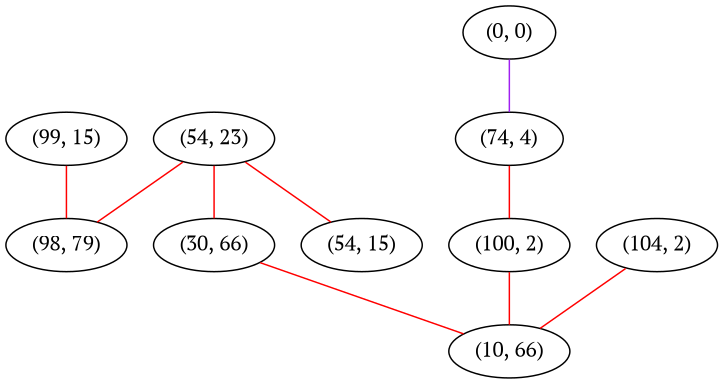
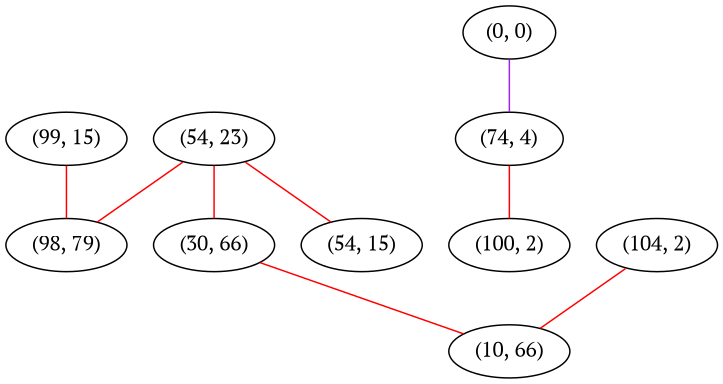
edge "(100, 2)" -- "(10, 66)": removed
